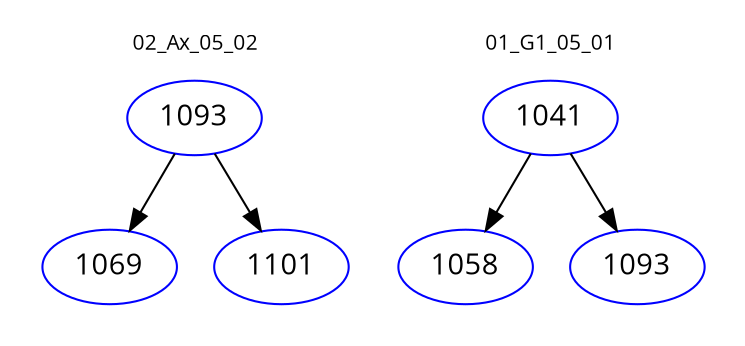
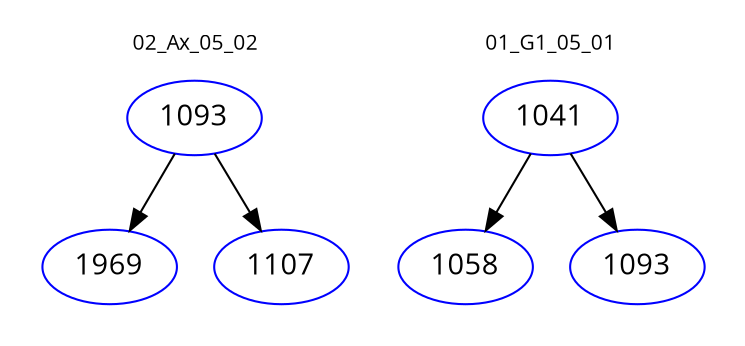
node "1069": label "1069" -> "1969"
node "1101": label "1101" -> "1107"
